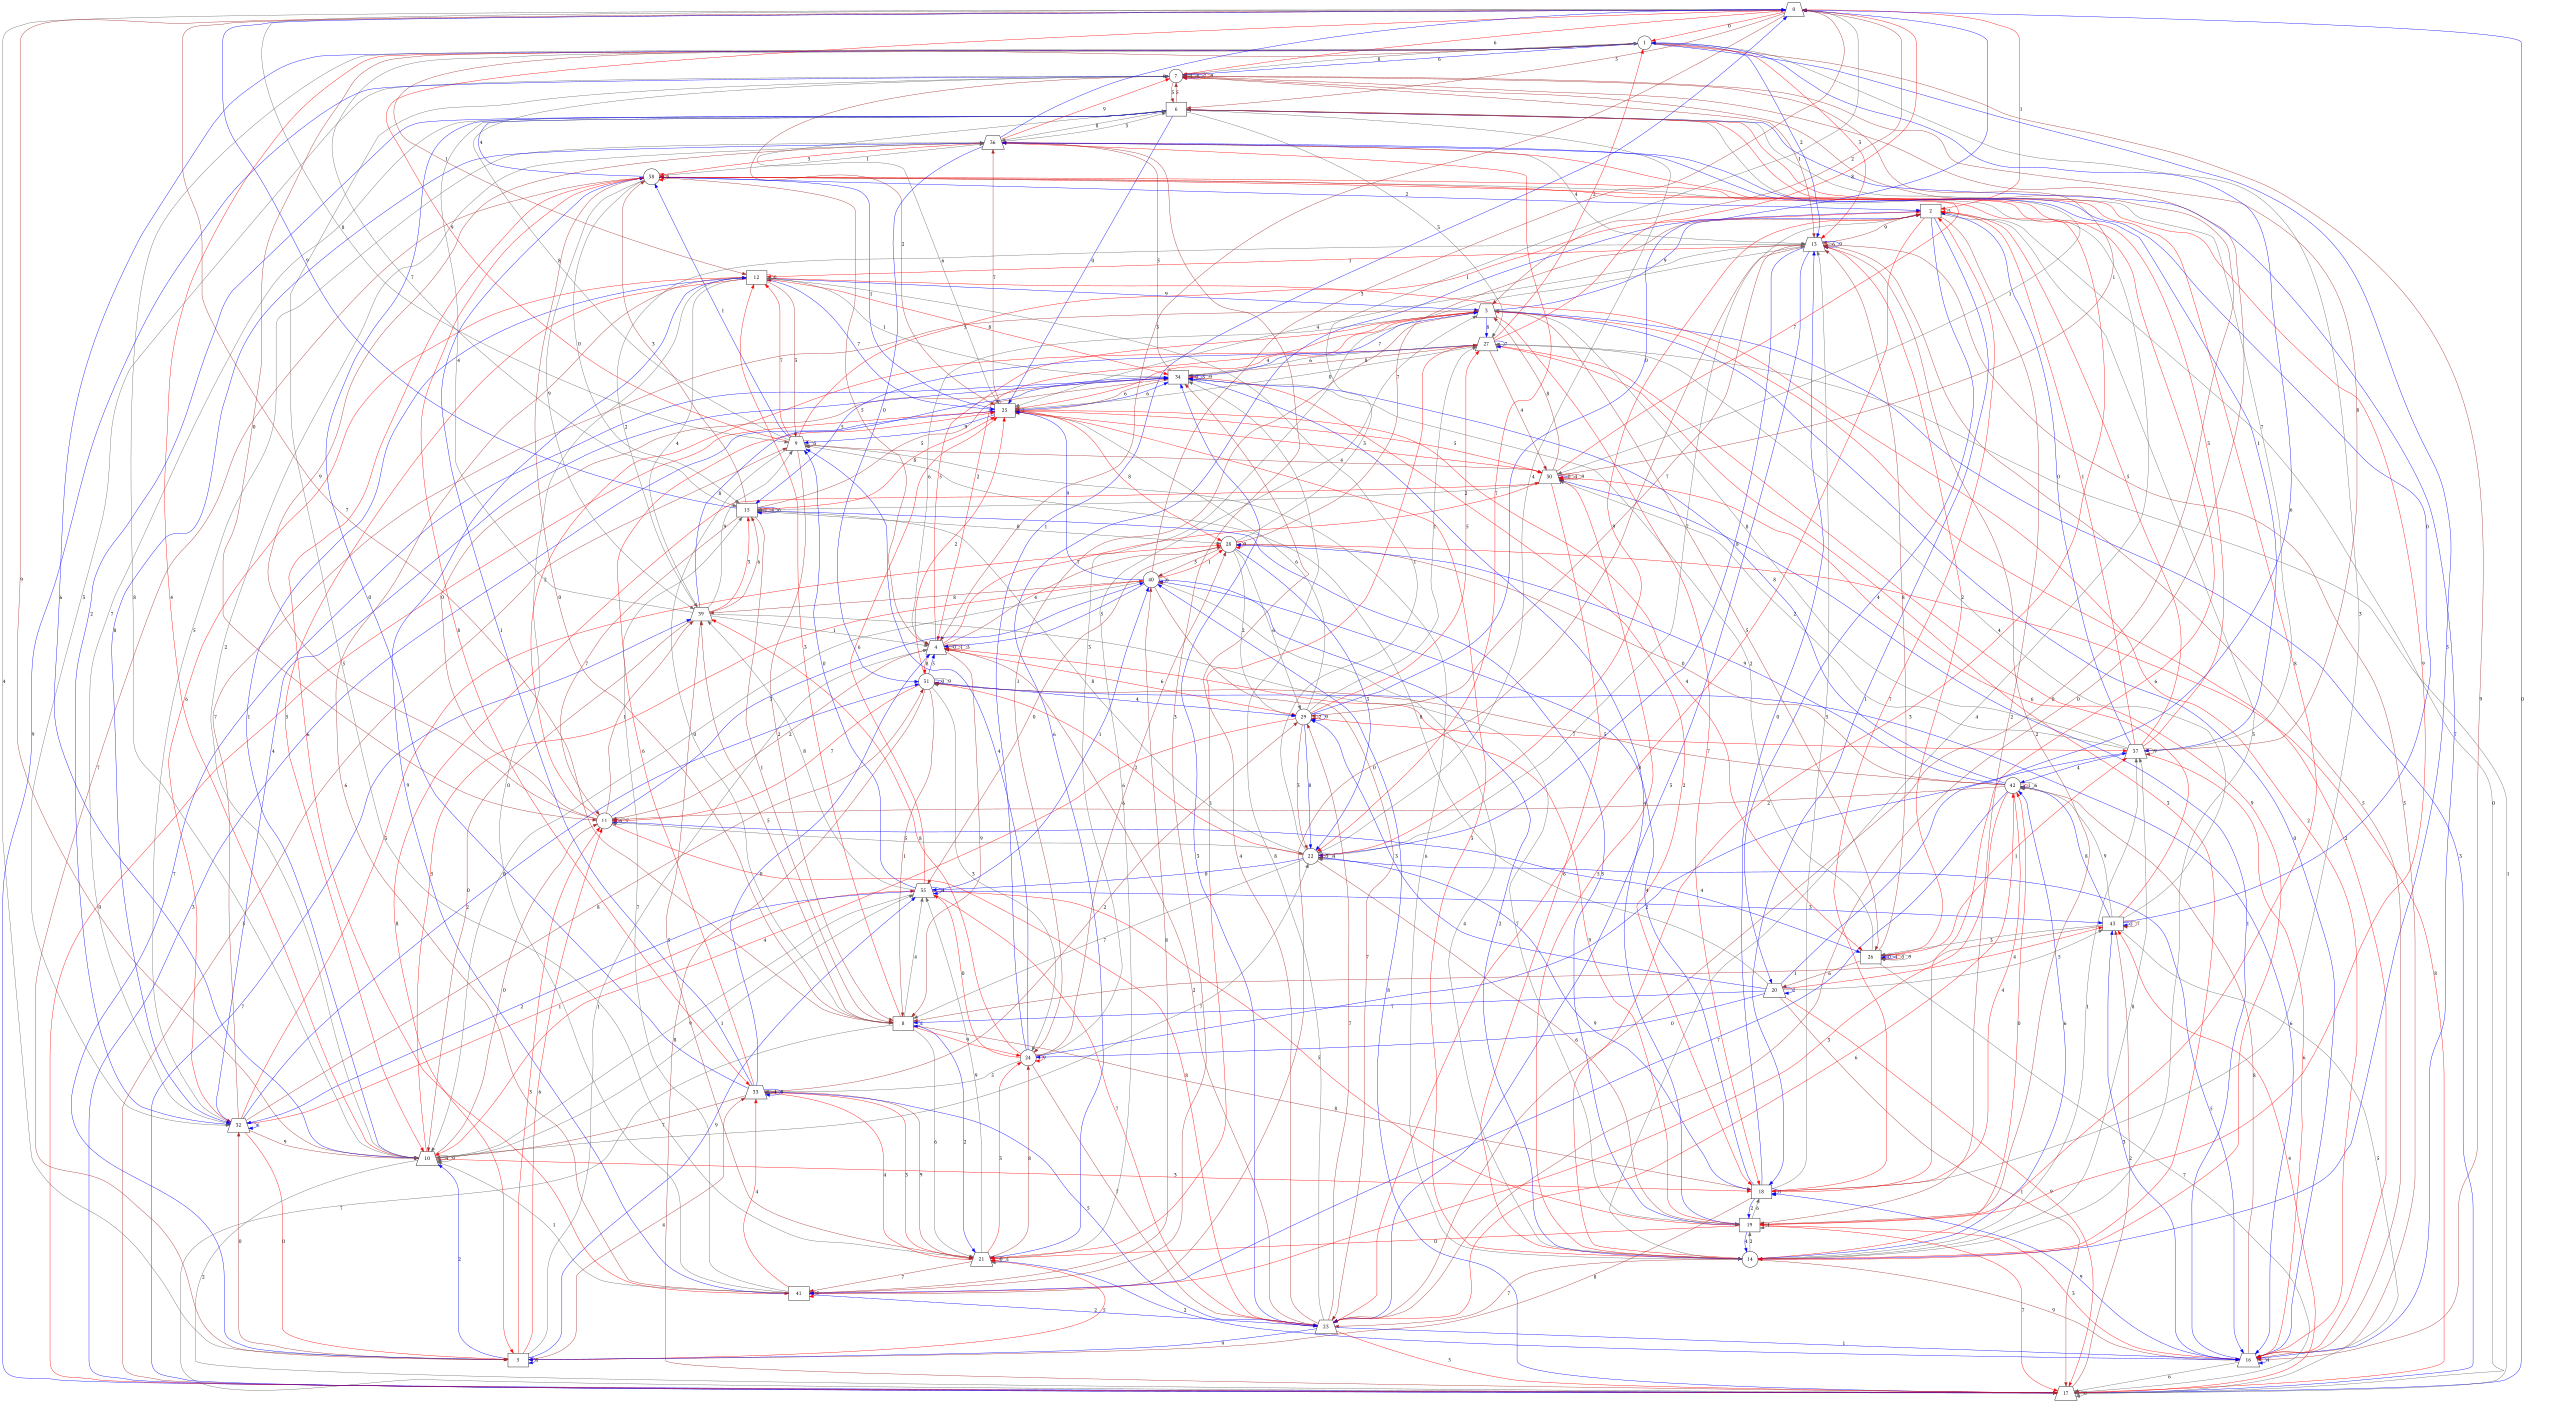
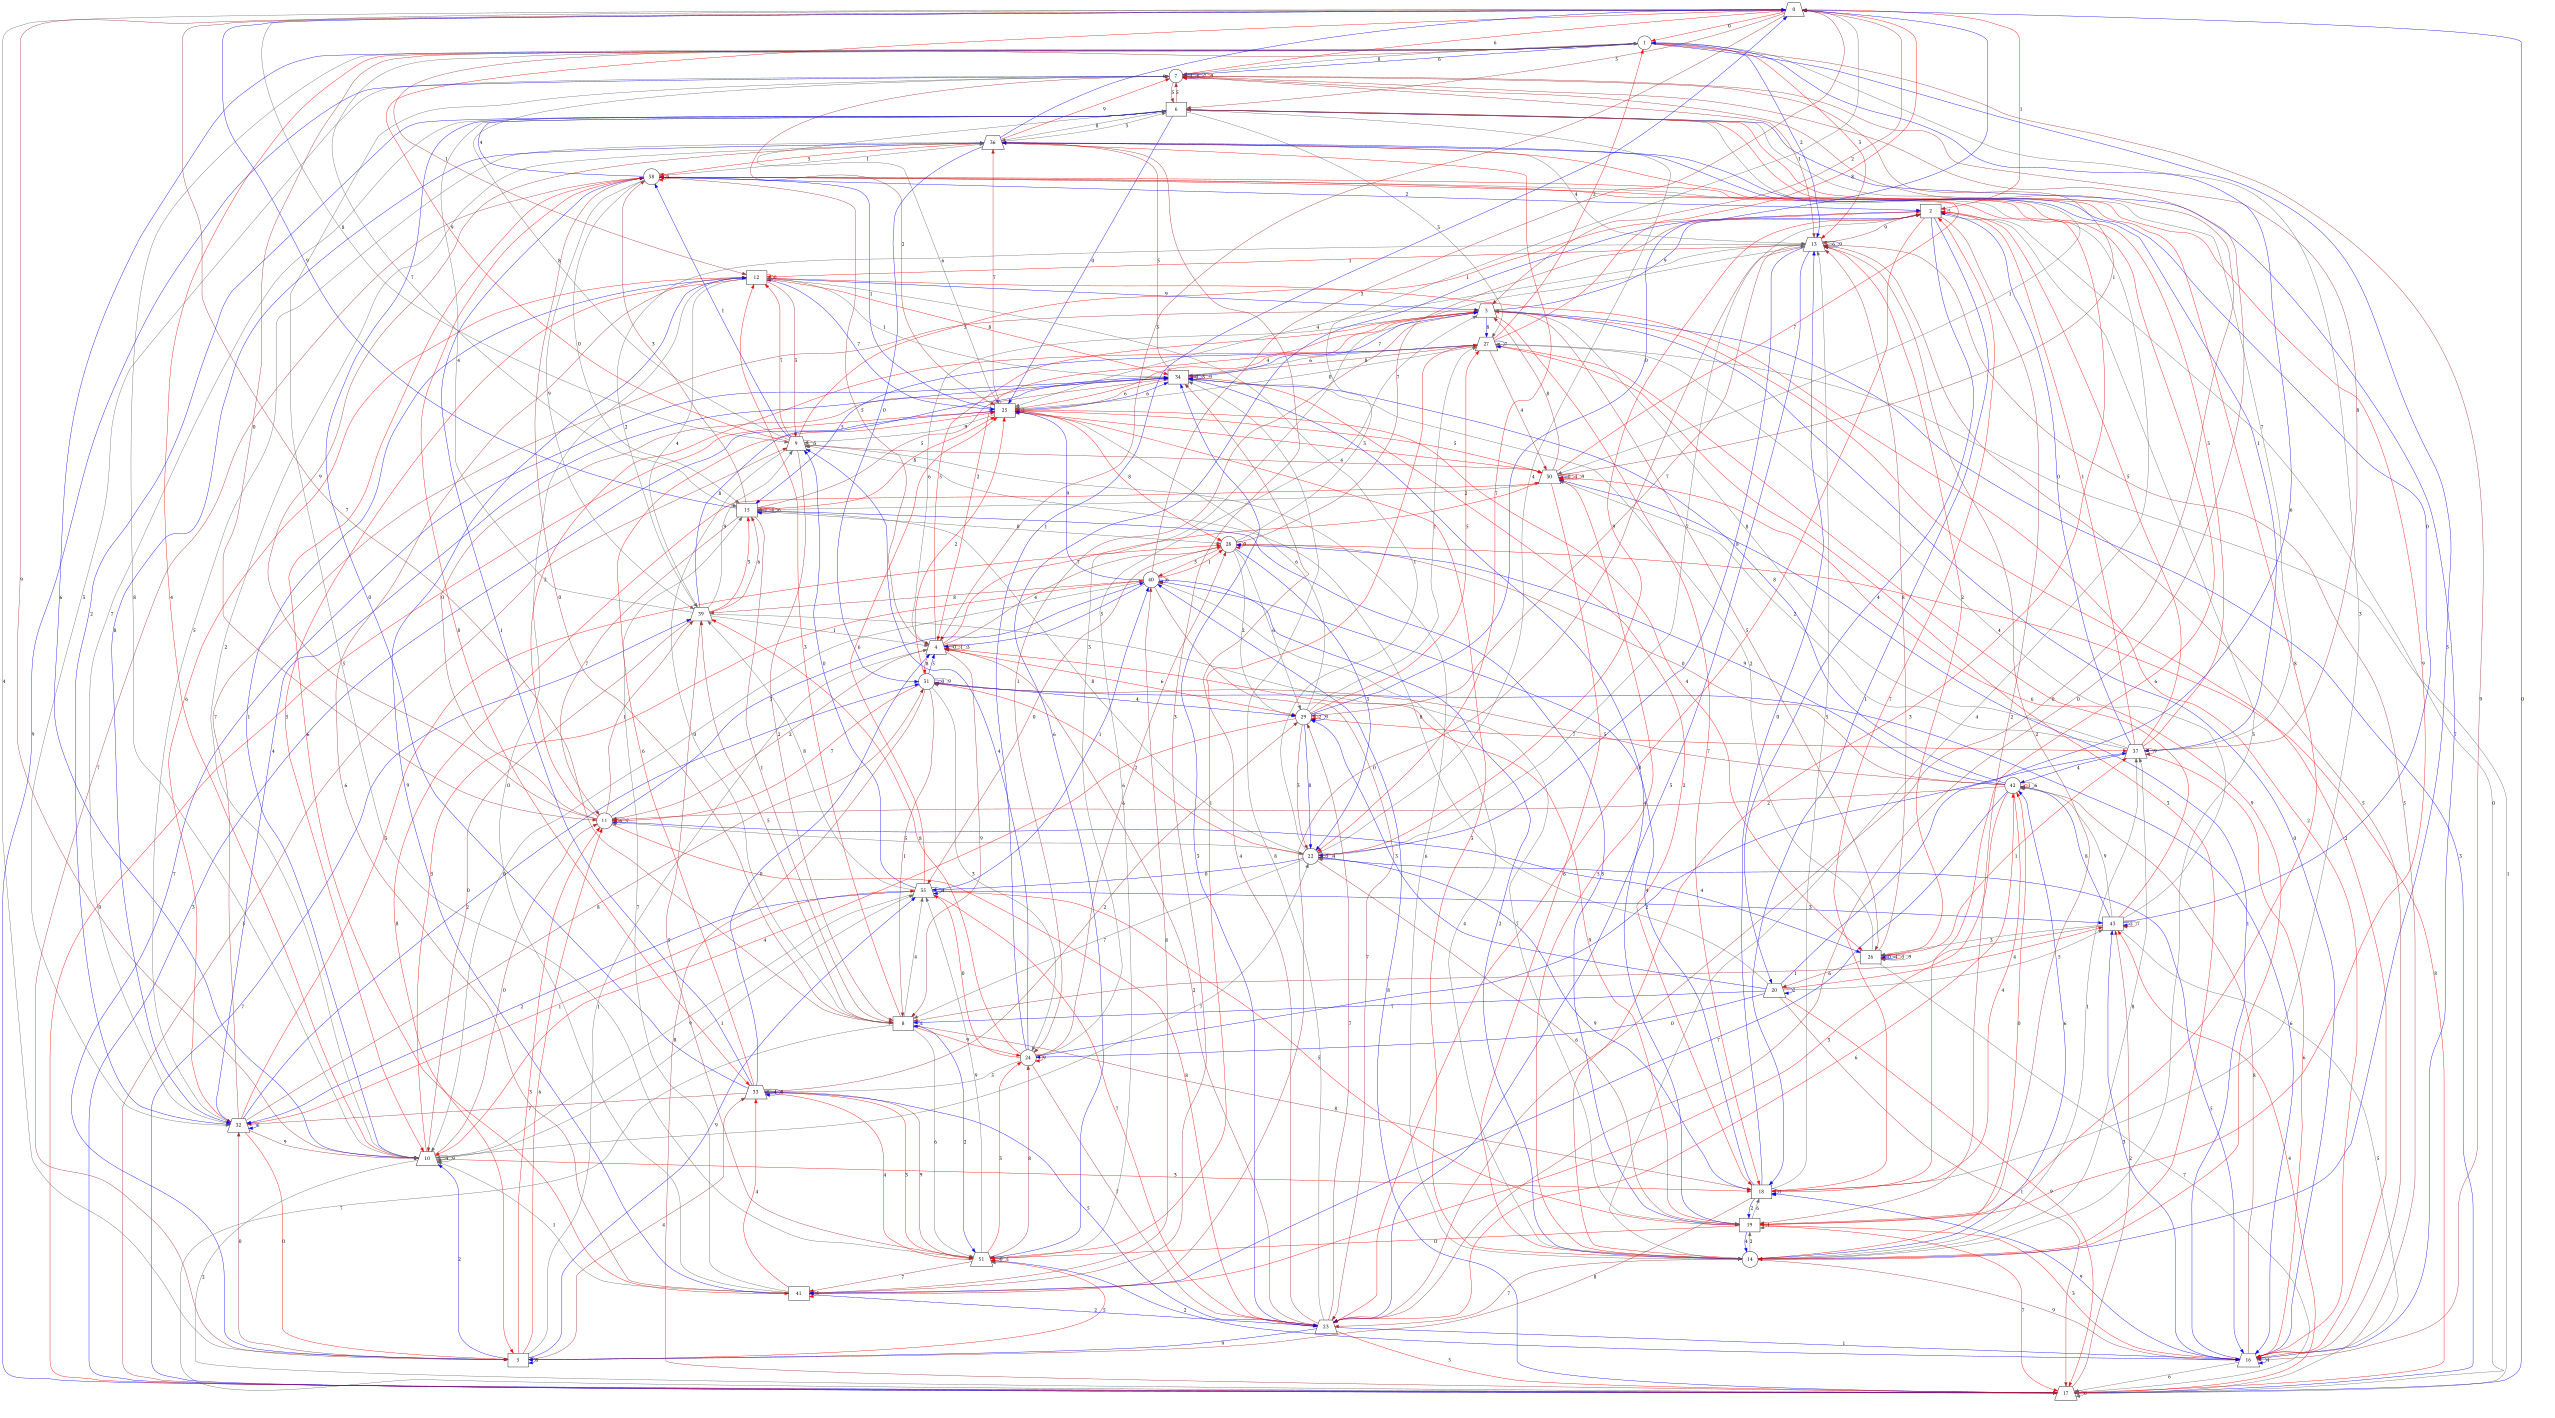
edge "25" -> "9": color blue -> gray40
edge "33" -> "10": now "33" -> "32"
node "21": label "21" -> "51"
